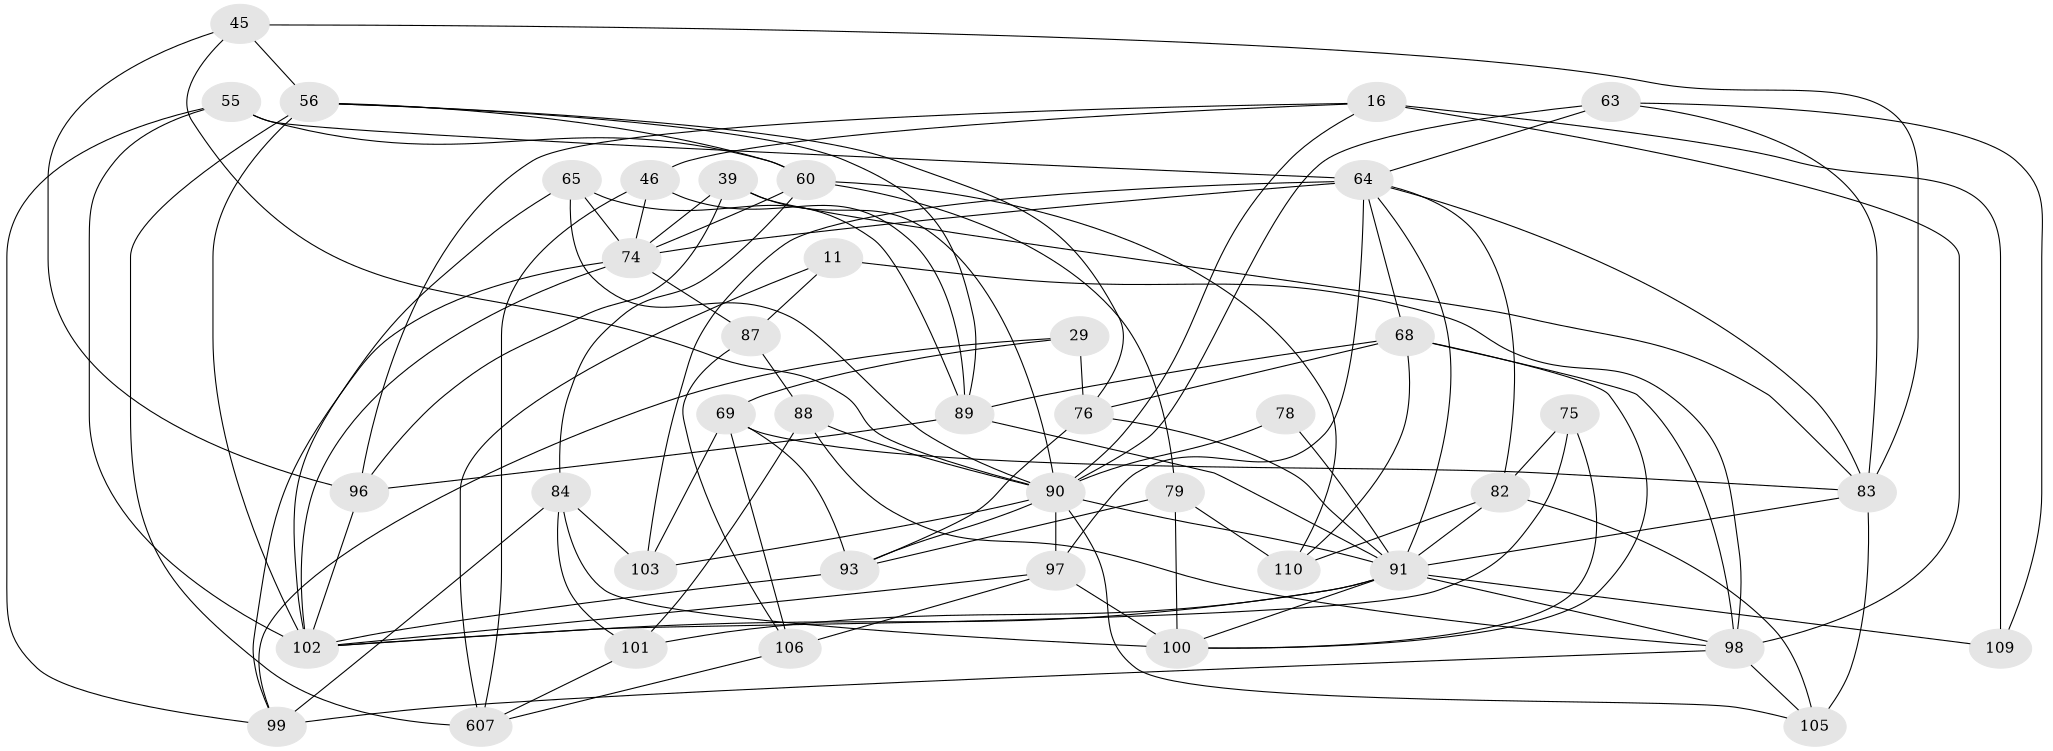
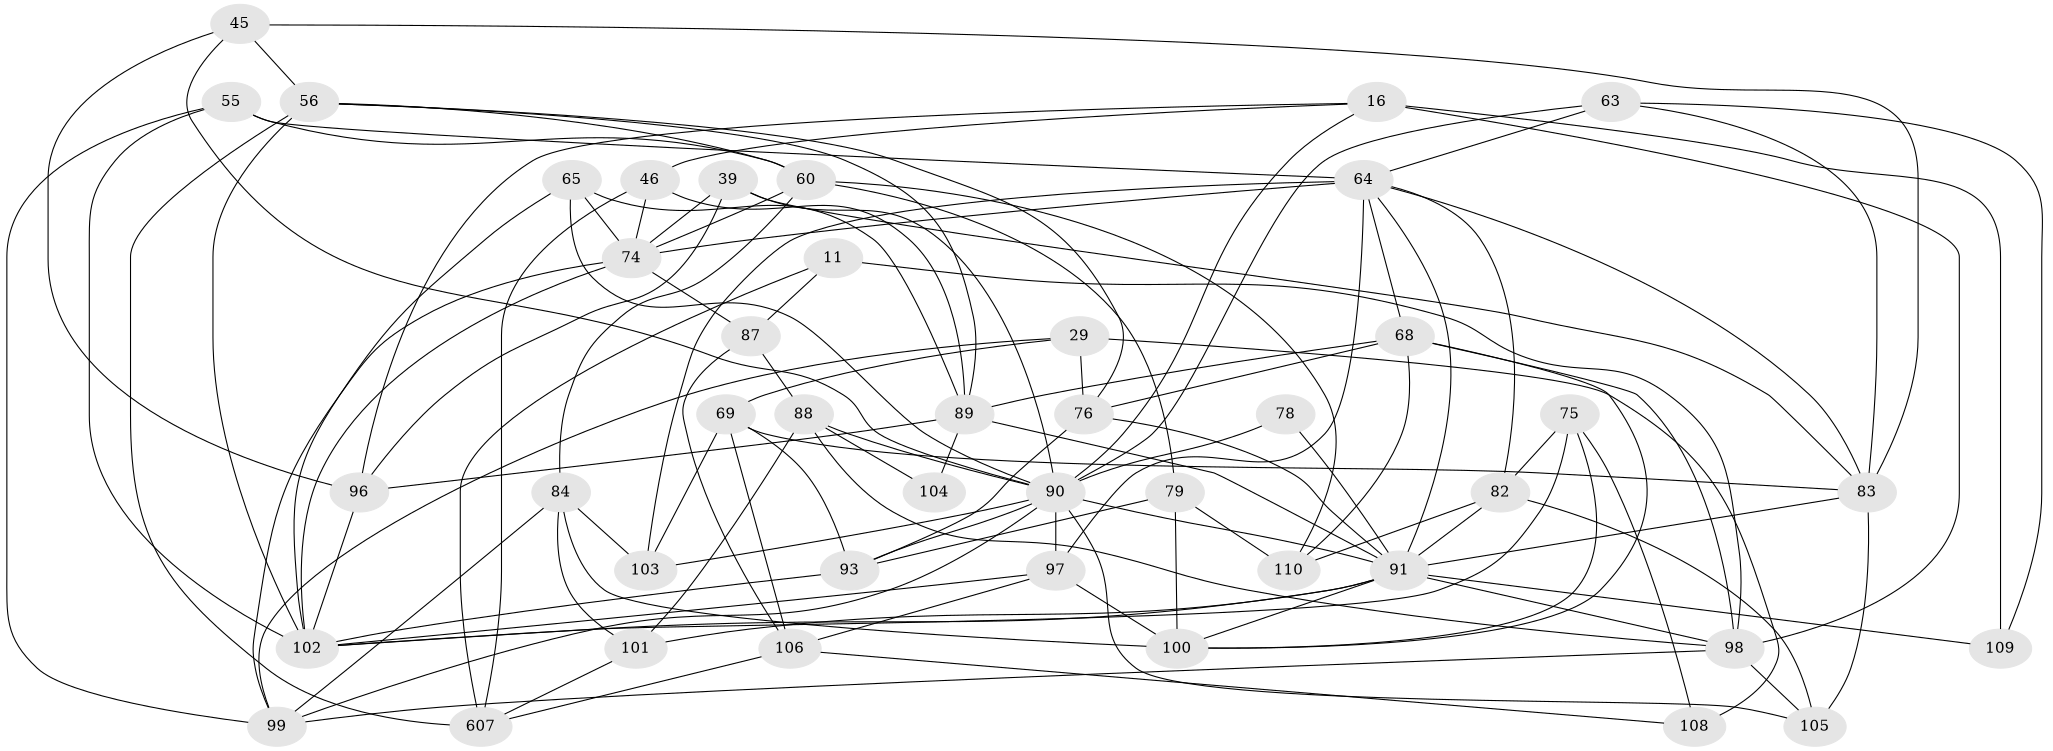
node "104": added
edge "90" -- "99": added
node "108": added
